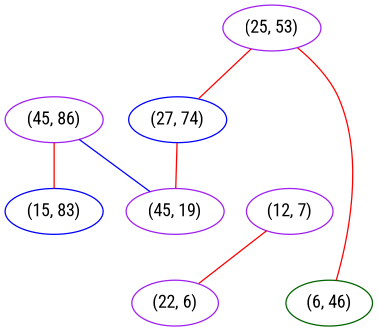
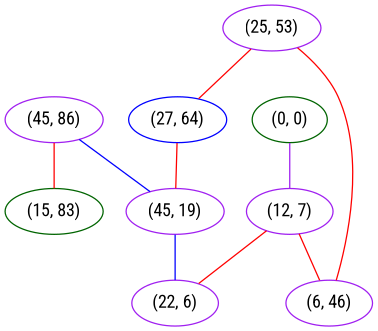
node "(27, 74)": label "(27, 74)" -> "(27, 64)"
node "(0, 0)": added
node "(15, 83)": color blue -> darkgreen
edge "(45, 19)" -- "(22, 6)": added
edge "(12, 7)" -- "(6, 46)": added
node "(6, 46)": color darkgreen -> purple
